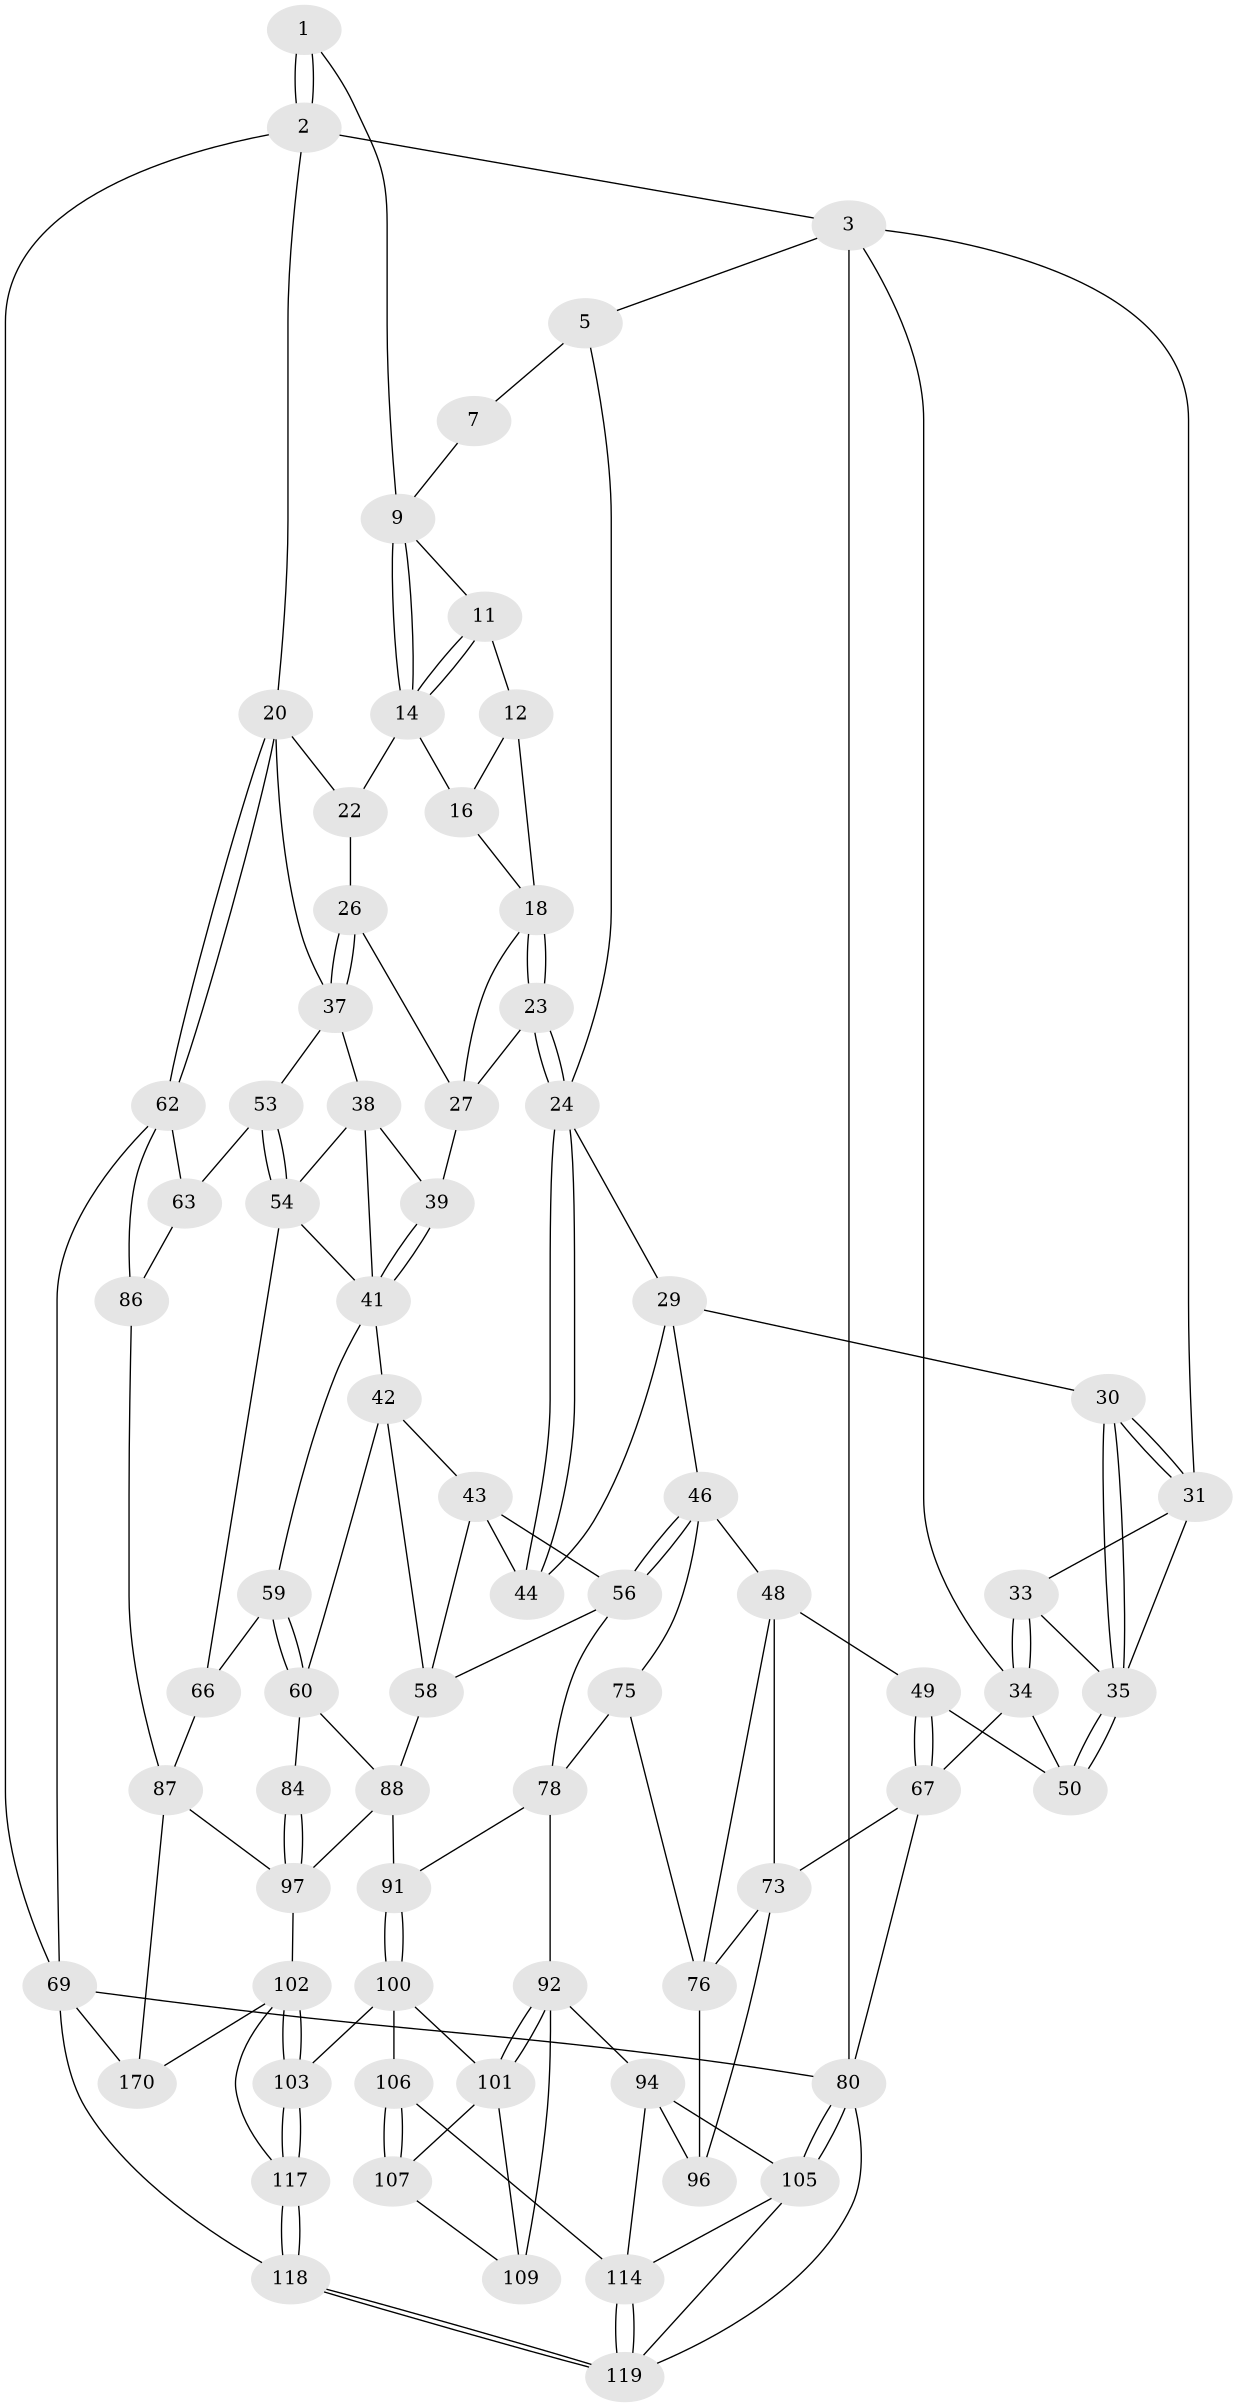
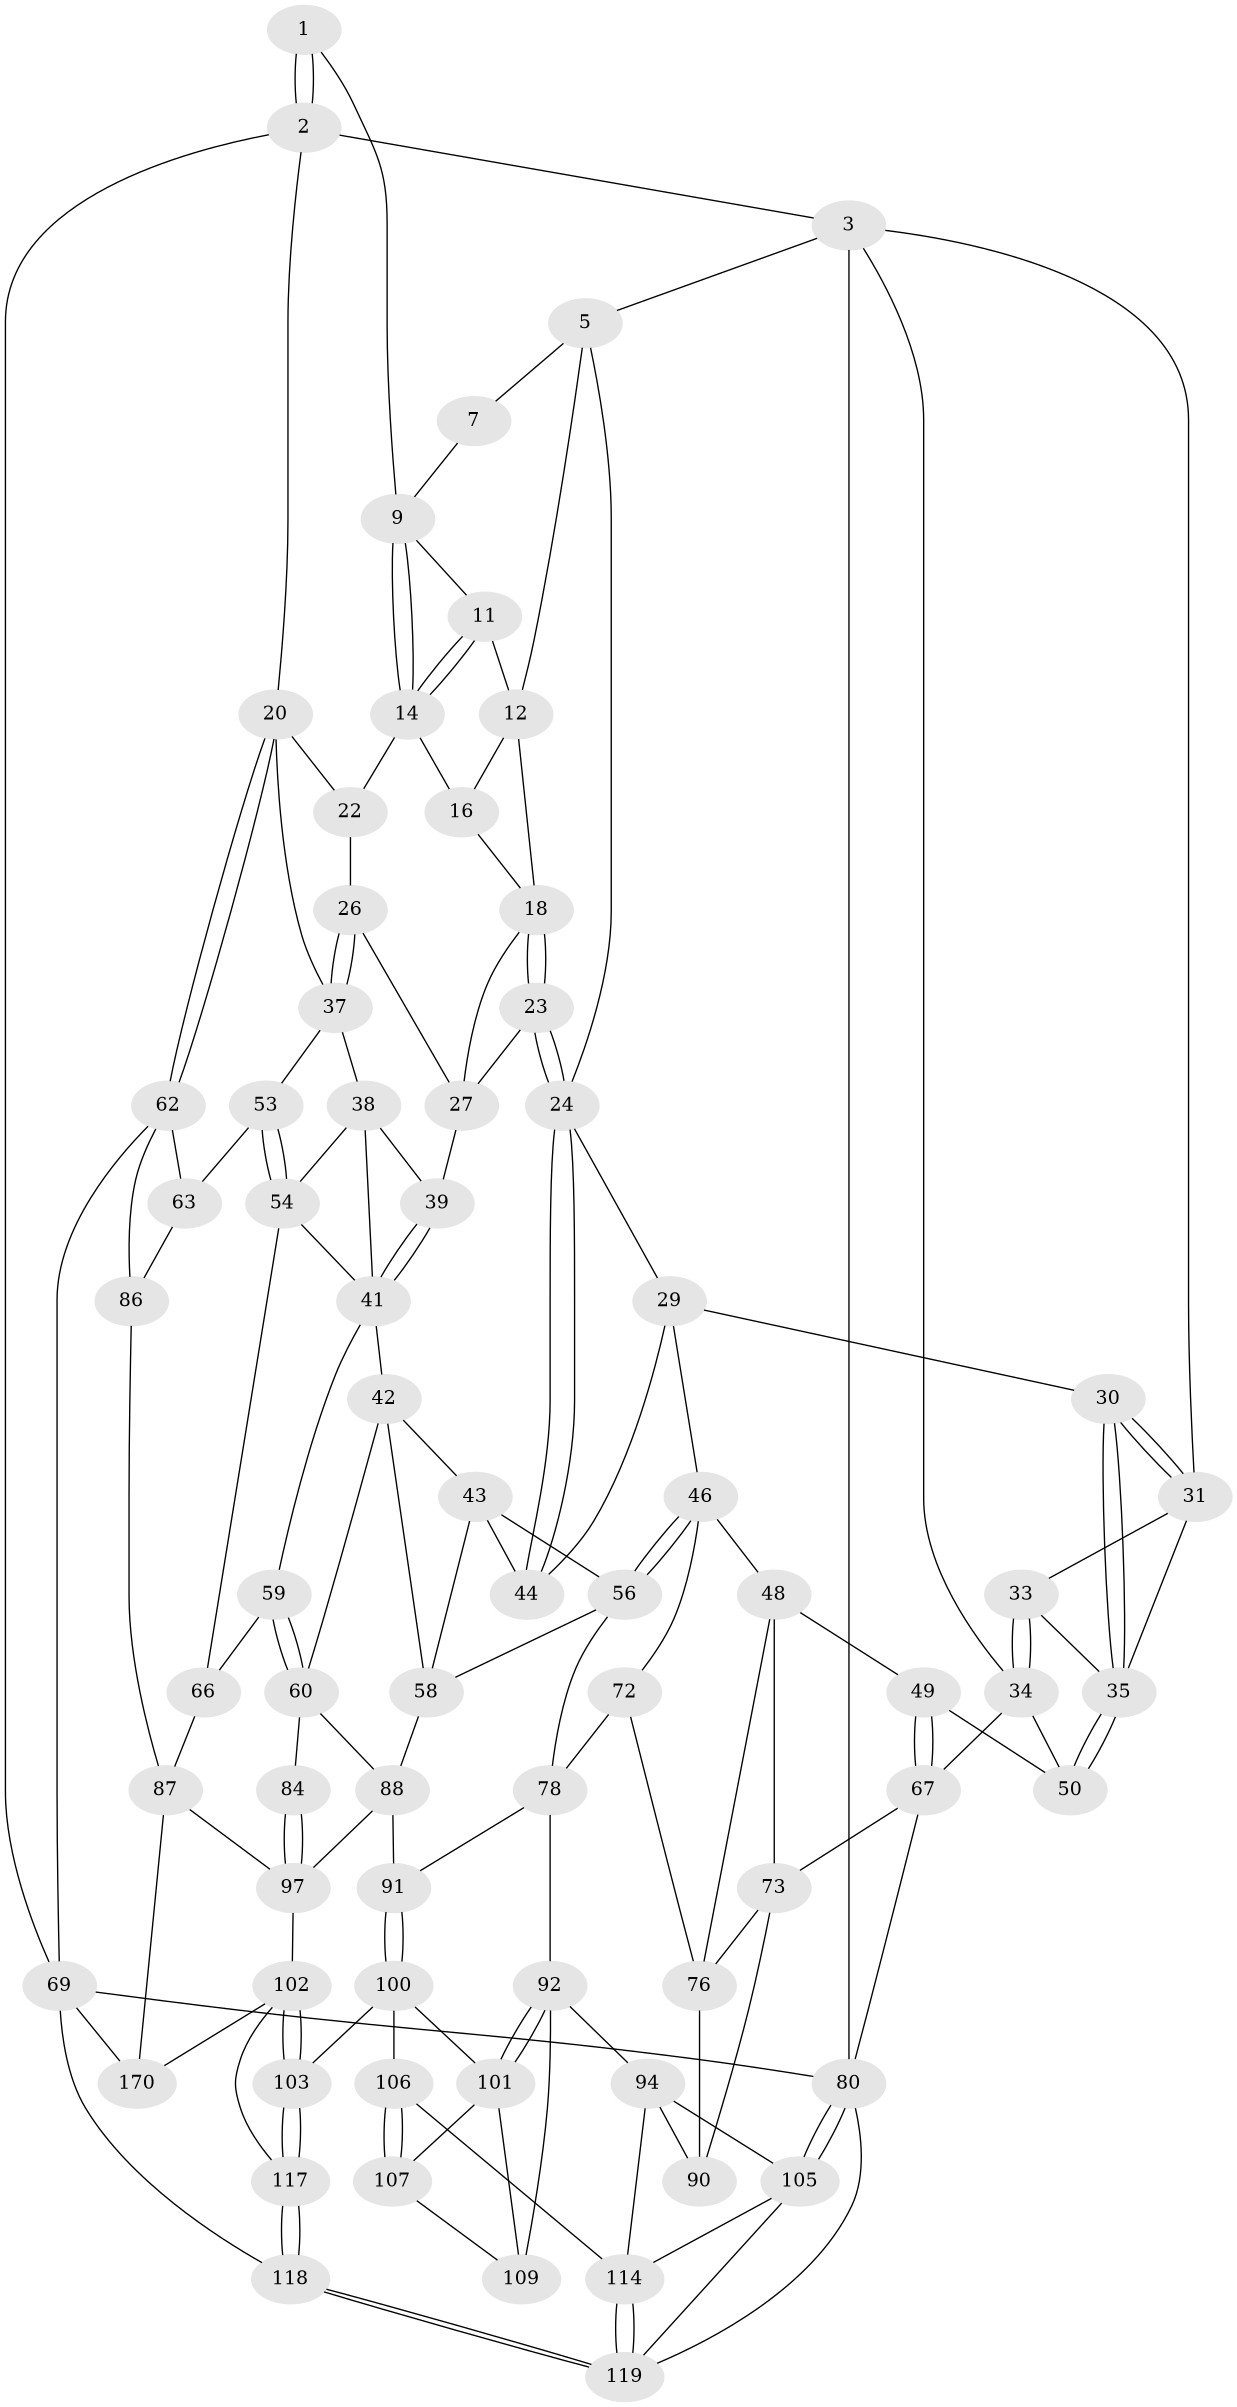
edge "5" -- "12": added
node "75": label "75" -> "72"
node "96": label "96" -> "90"
